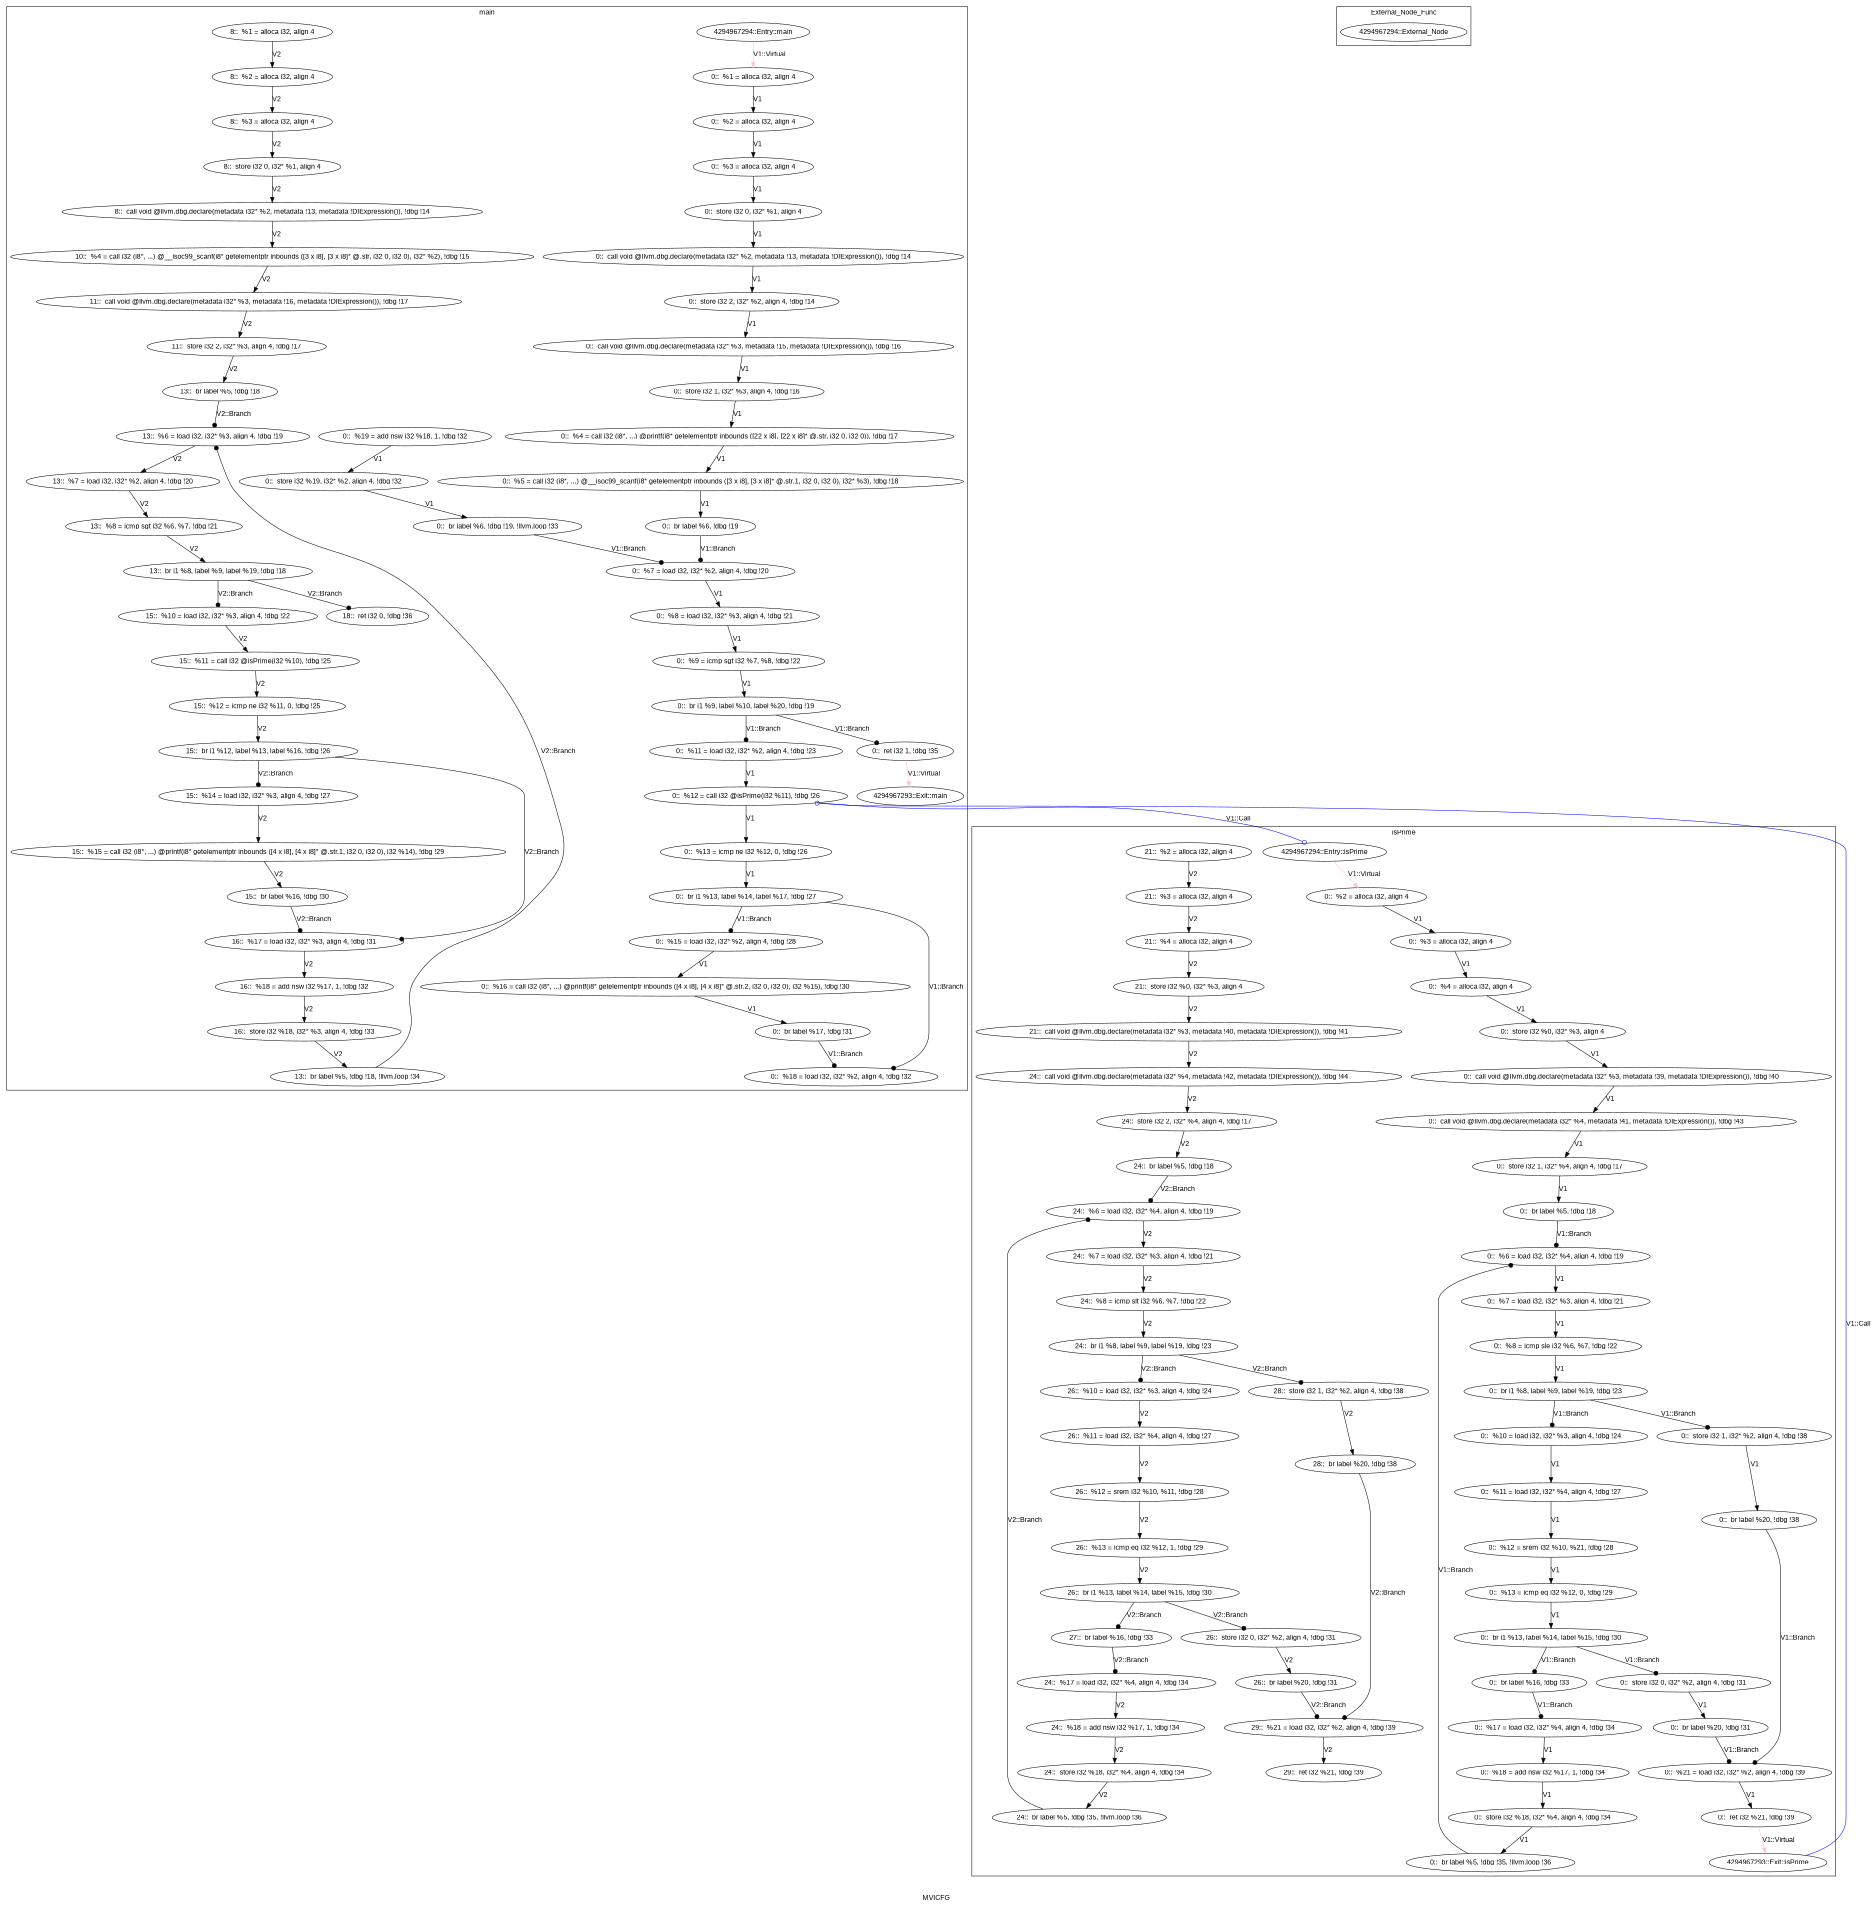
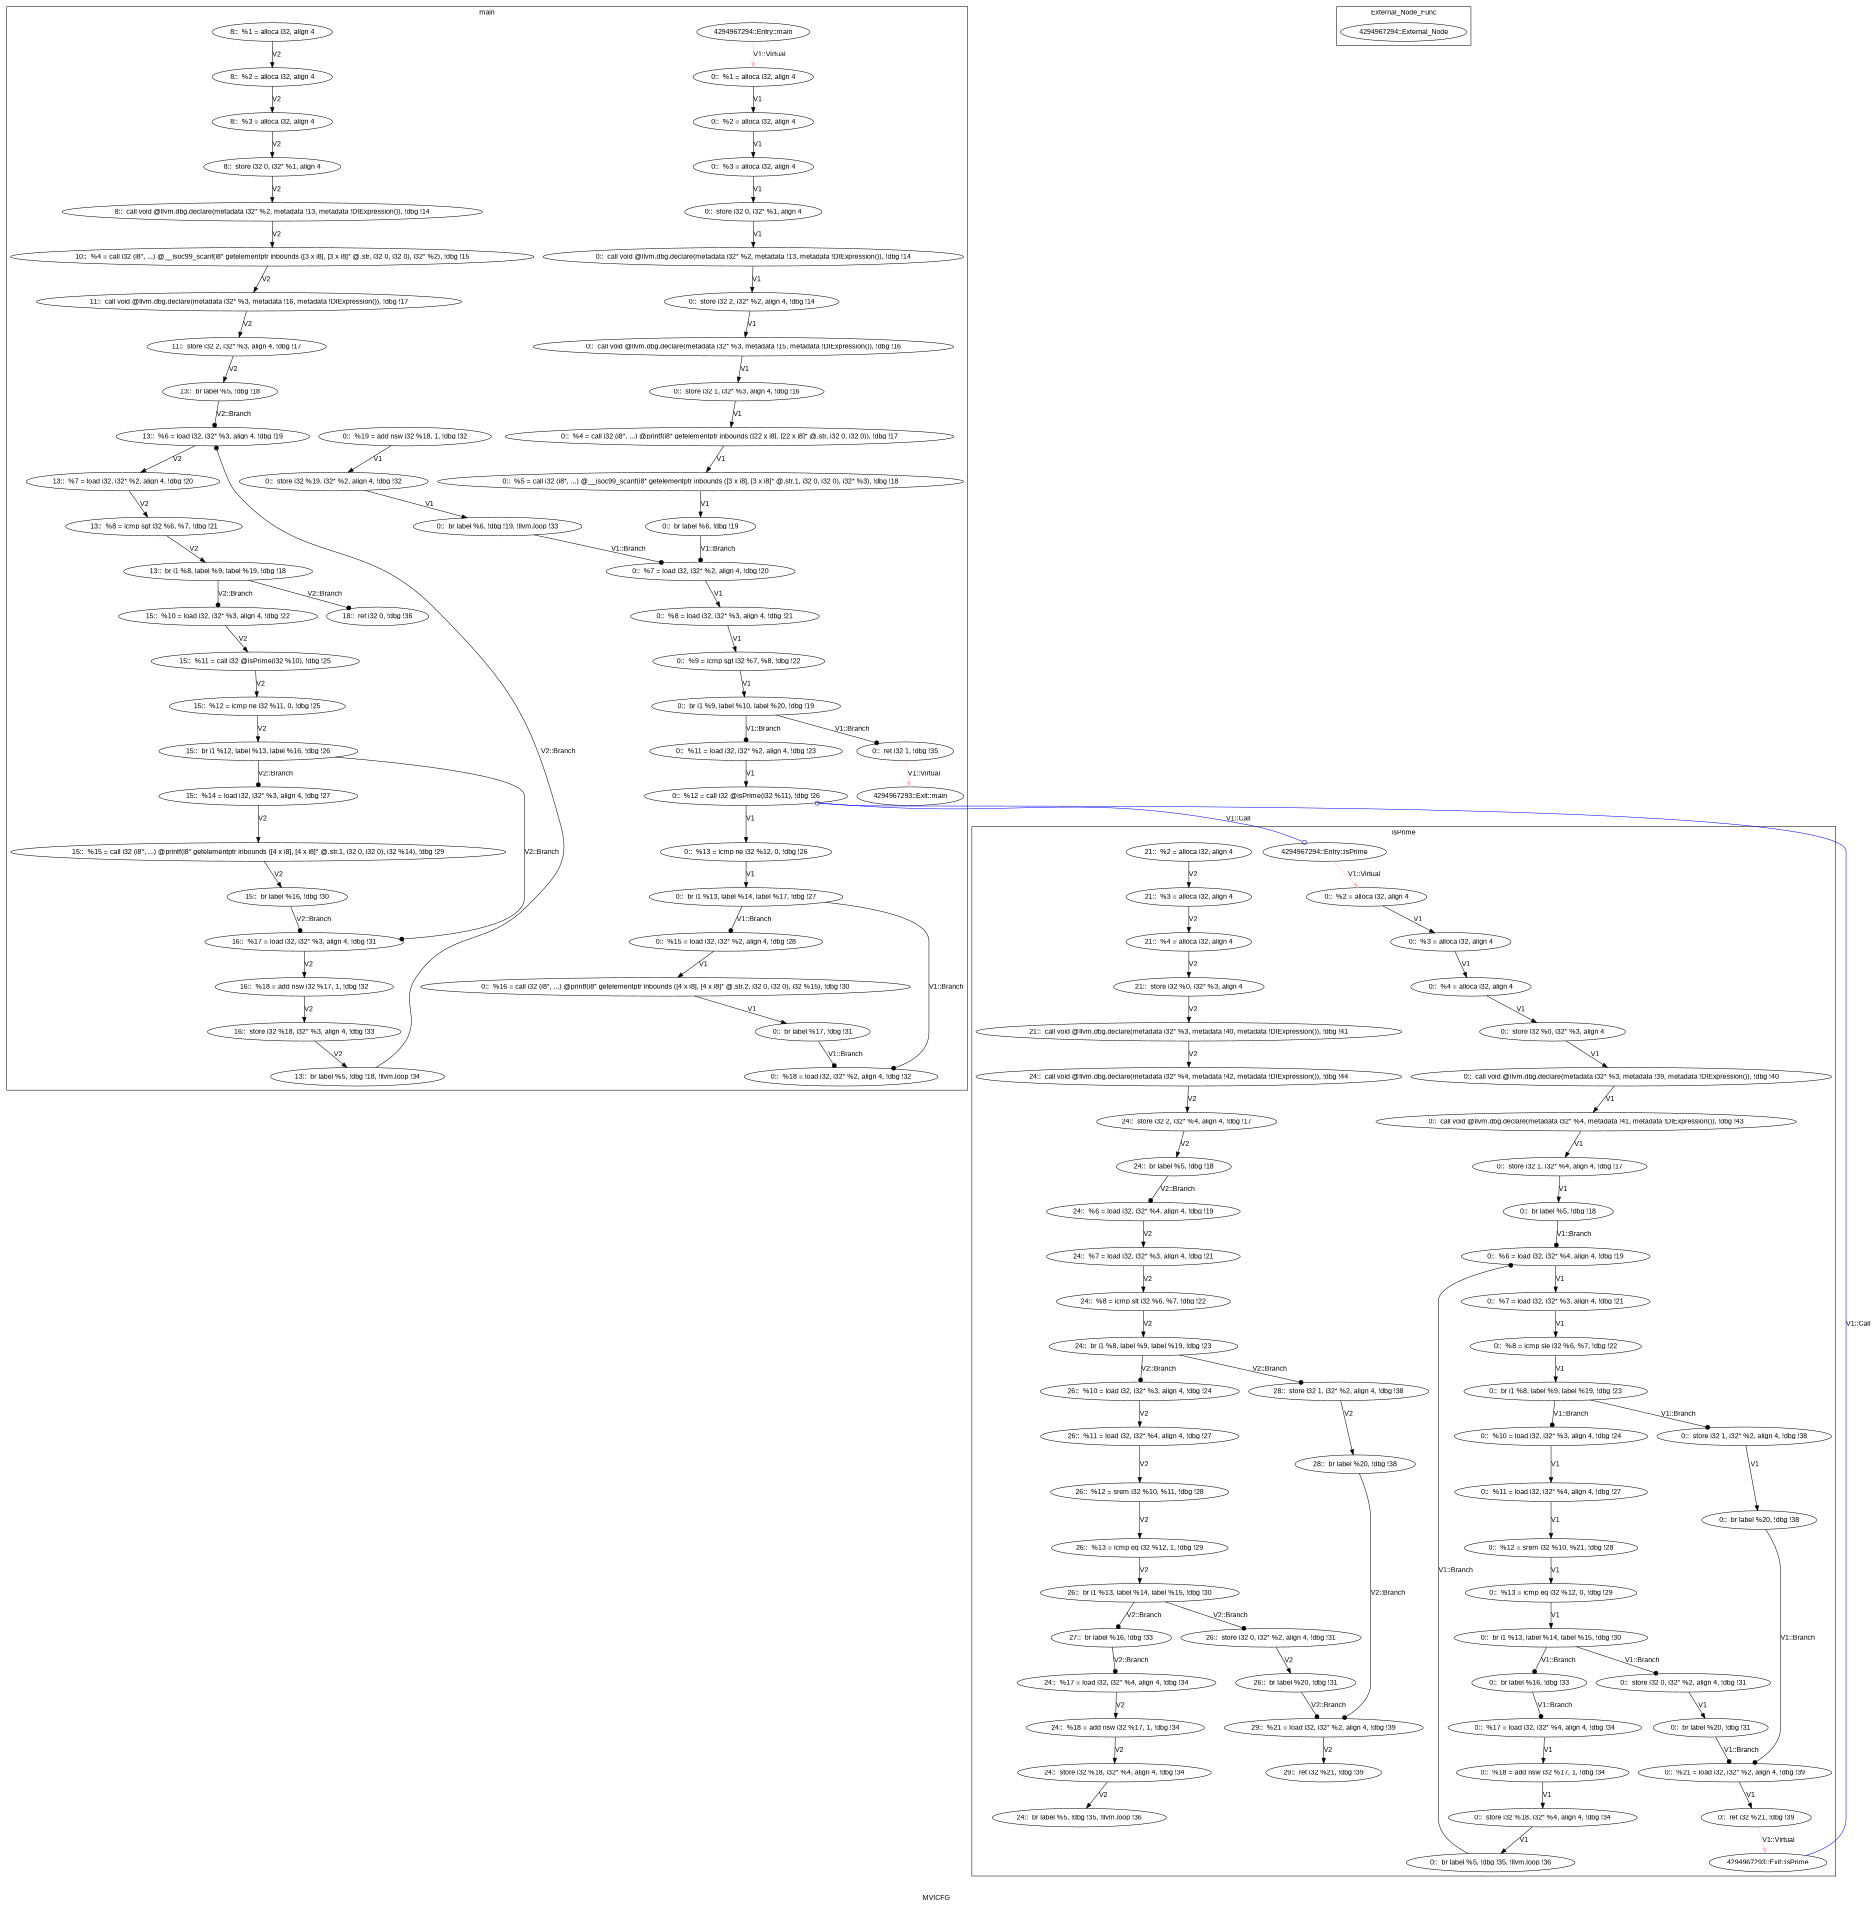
edge "24::  br label %5, !dbg !35, !llvm.loop !36" -> "24::  %6 = load i32, i32* %4, align 4, !dbg !19": removed, label "V2::Branch"
